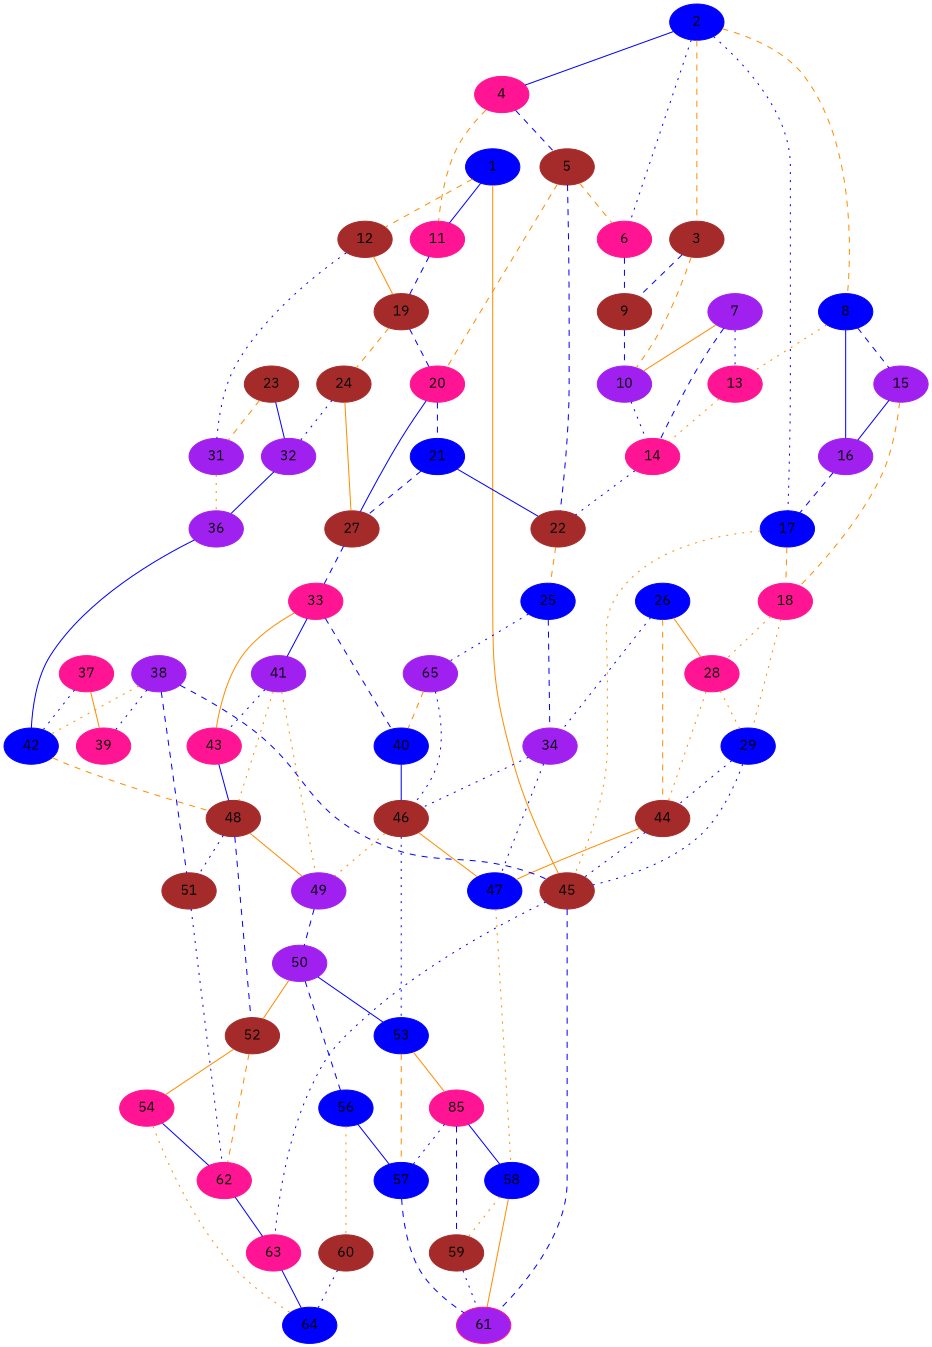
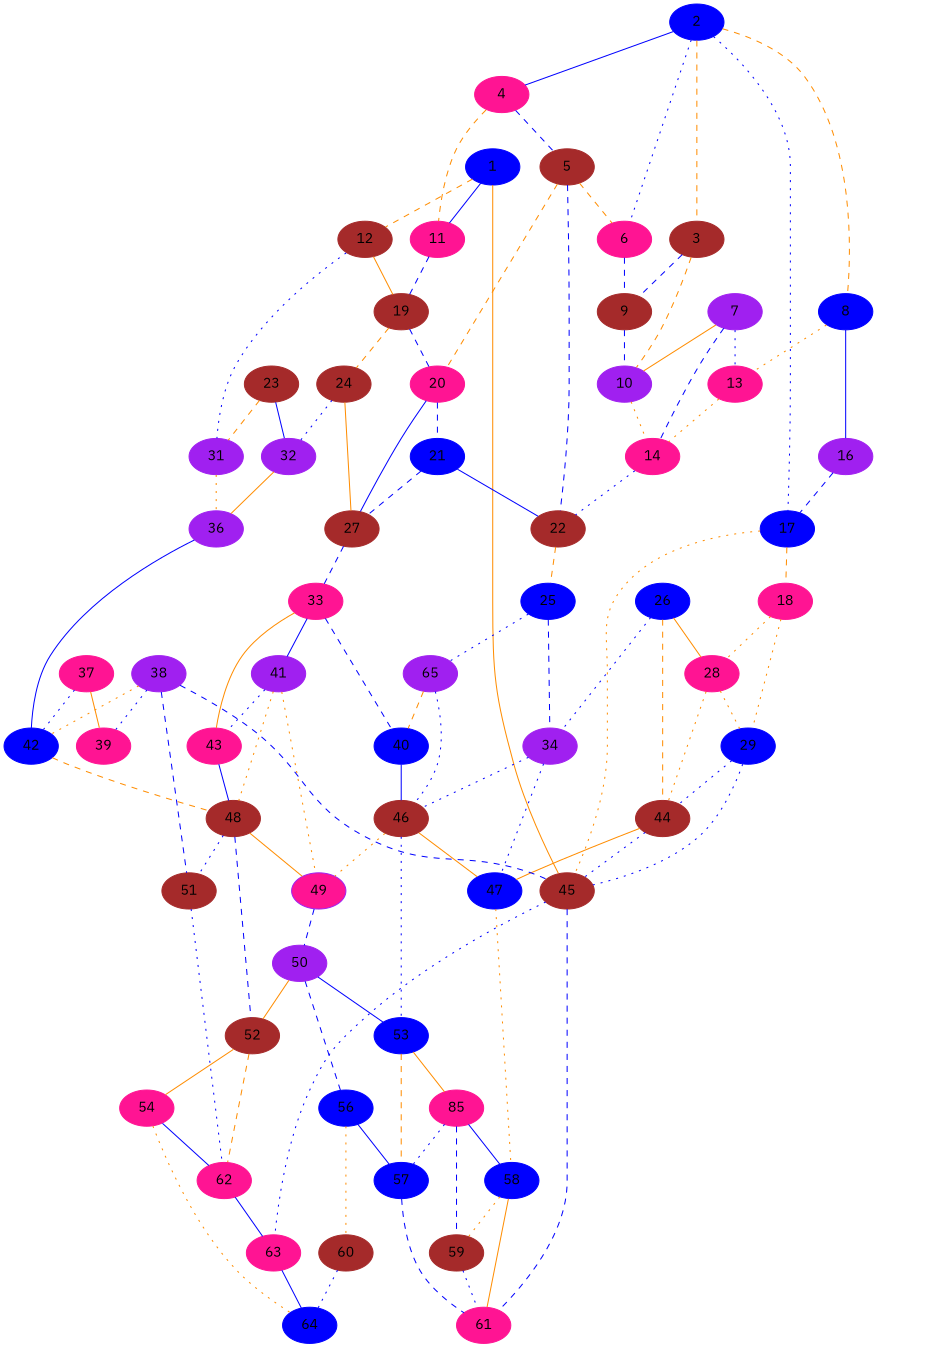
node "15": removed
edge "10" -- "14": color blue -> darkorange
edge "32" -- "36": color blue -> darkorange
node "49": fillcolor purple -> deeppink
node "61": fillcolor purple -> deeppink
